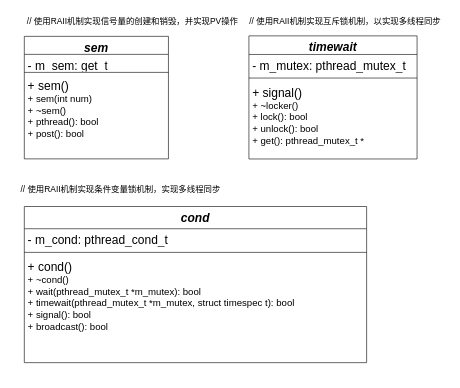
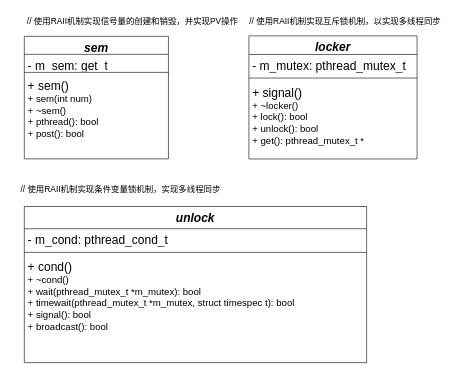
node "timewait": label "timewait" -> "locker"
node "cond": label "cond" -> "unlock"
